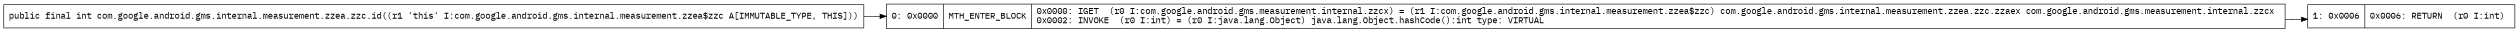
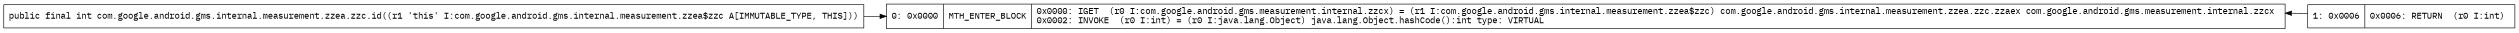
edge "0: 0x0000" -> "1: 0x0006": reversed
